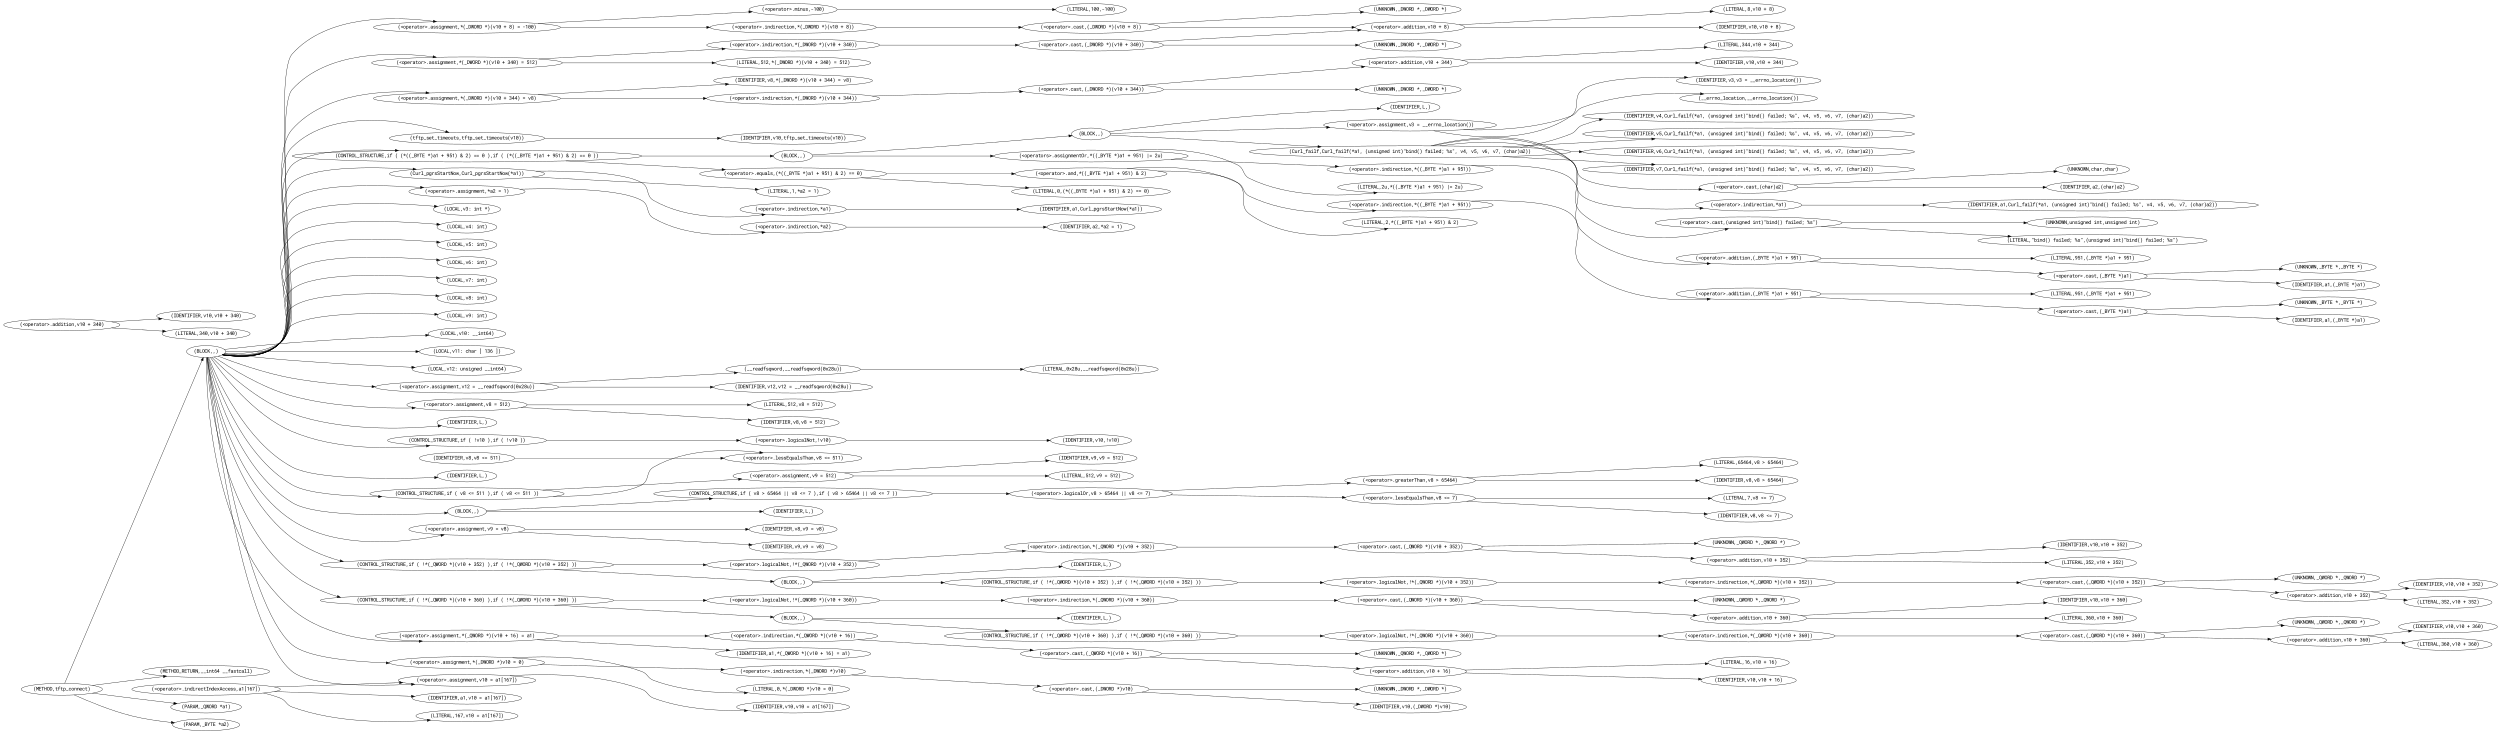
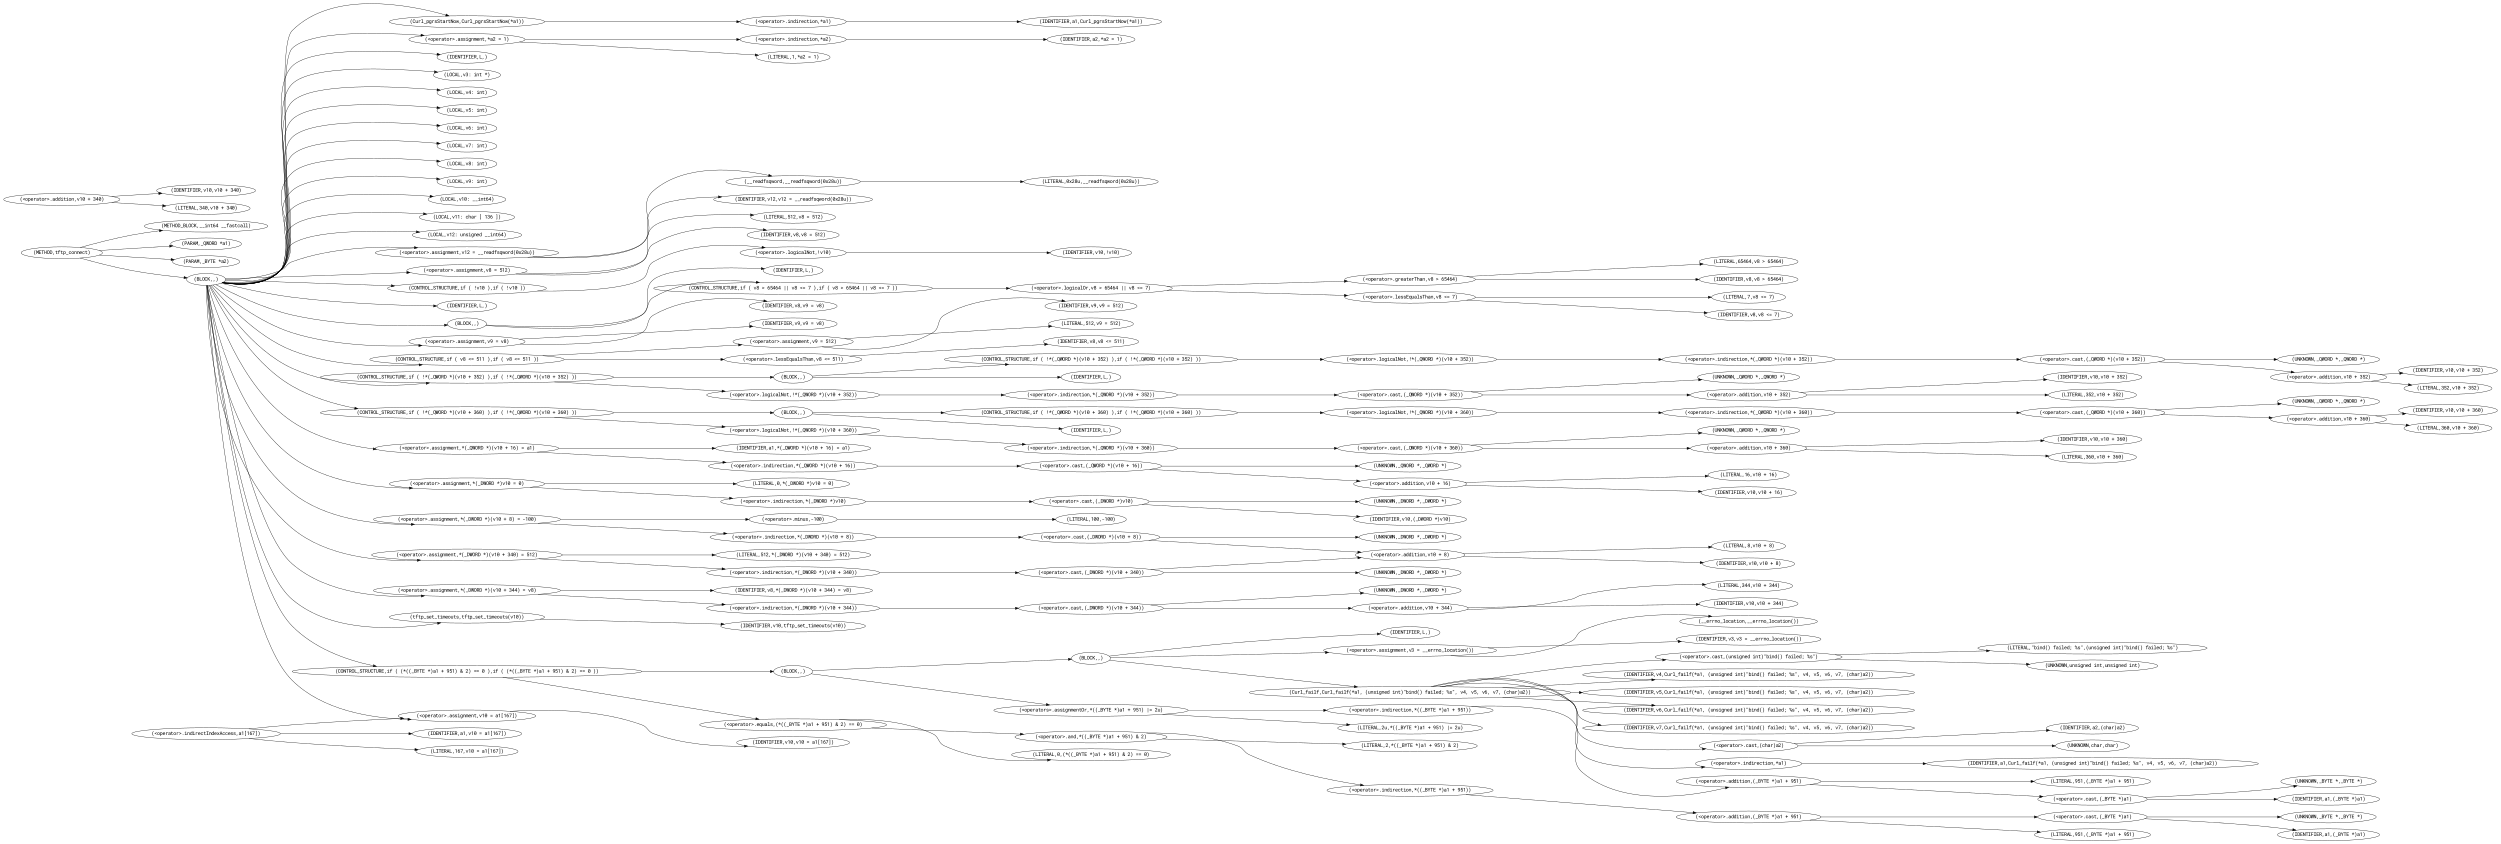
edge "(Curl_pgrsStartNow,Curl_pgrsStartNow(*a1))" -> "(LITERAL,1,*a2 = 1)": now "(<operator>.assignment,*a2 = 1)" -> "(LITERAL,1,*a2 = 1)"
edge "(IDENTIFIER,v8,v8 <= 511)" -> "(<operator>.lessEqualsThan,v8 <= 511)": reversed
node "(METHOD_RETURN,__int64 __fastcall)": label "(METHOD_RETURN,__int64 __fastcall)" -> "(METHOD_BLOCK,__int64 __fastcall)"
